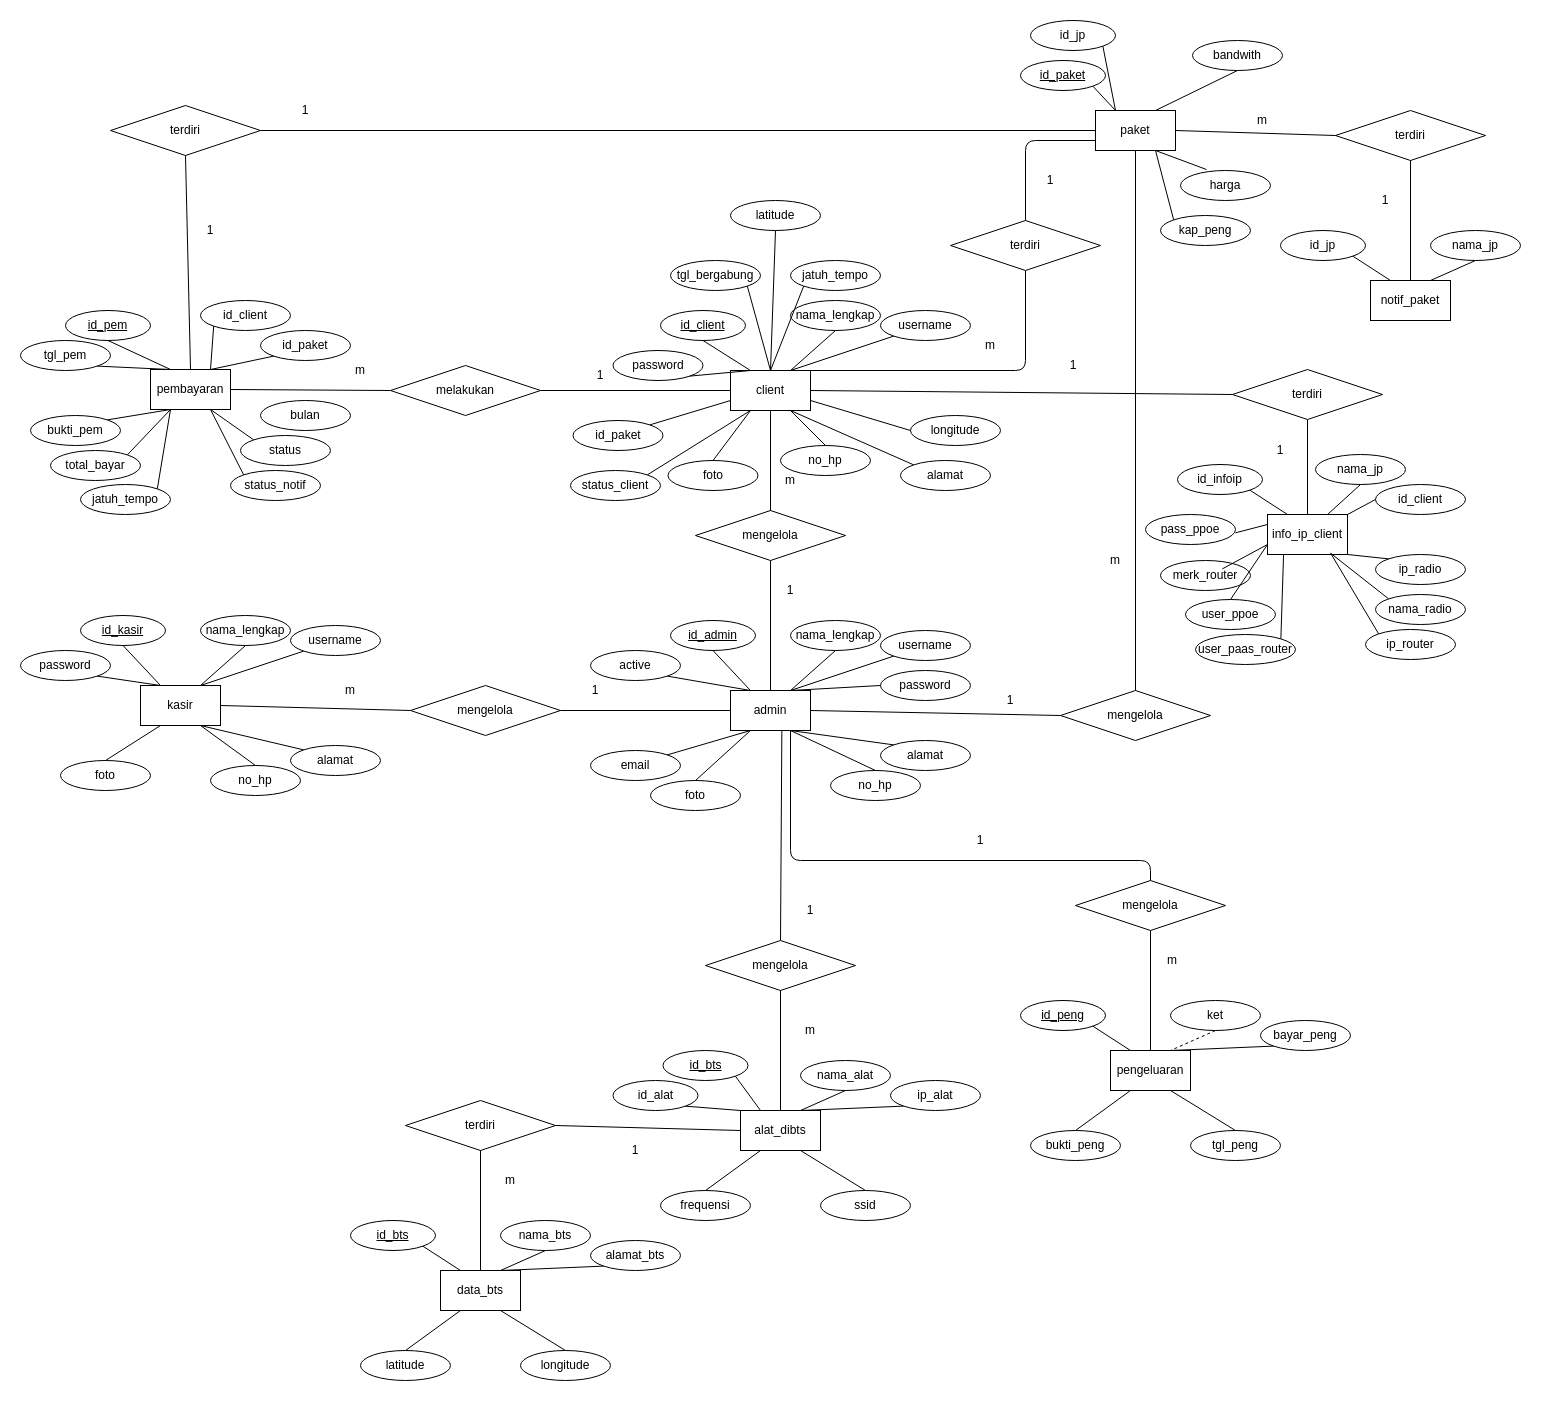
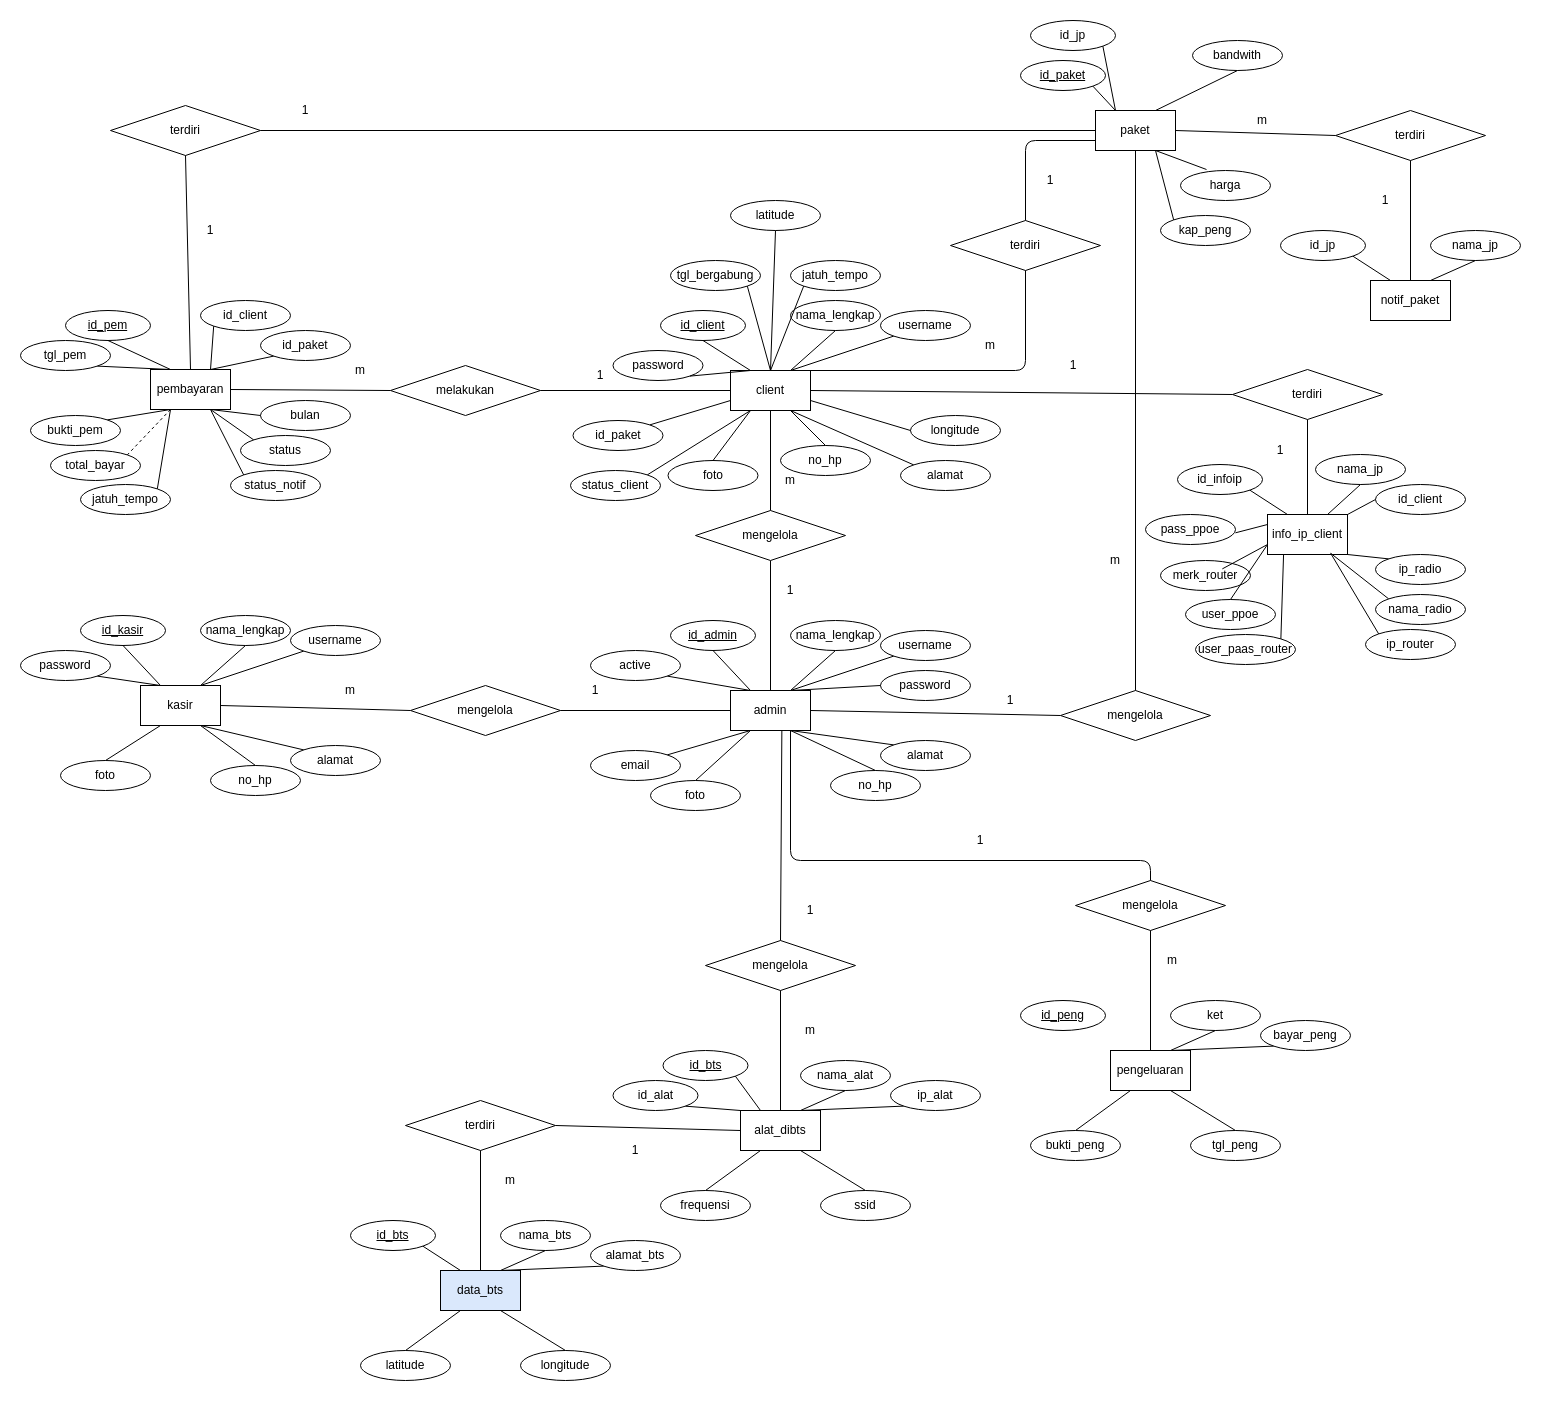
edge "pembayaran" -- "bulan": added
edge "pembayaran" -- "total_bayar": style solid -> dashed
edge "id_peng" -- "pengeluaran": removed
edge "ket" -- "pengeluaran": style dashed -> solid
node "data_bts": fillcolor #ffffff -> #dae8fc
